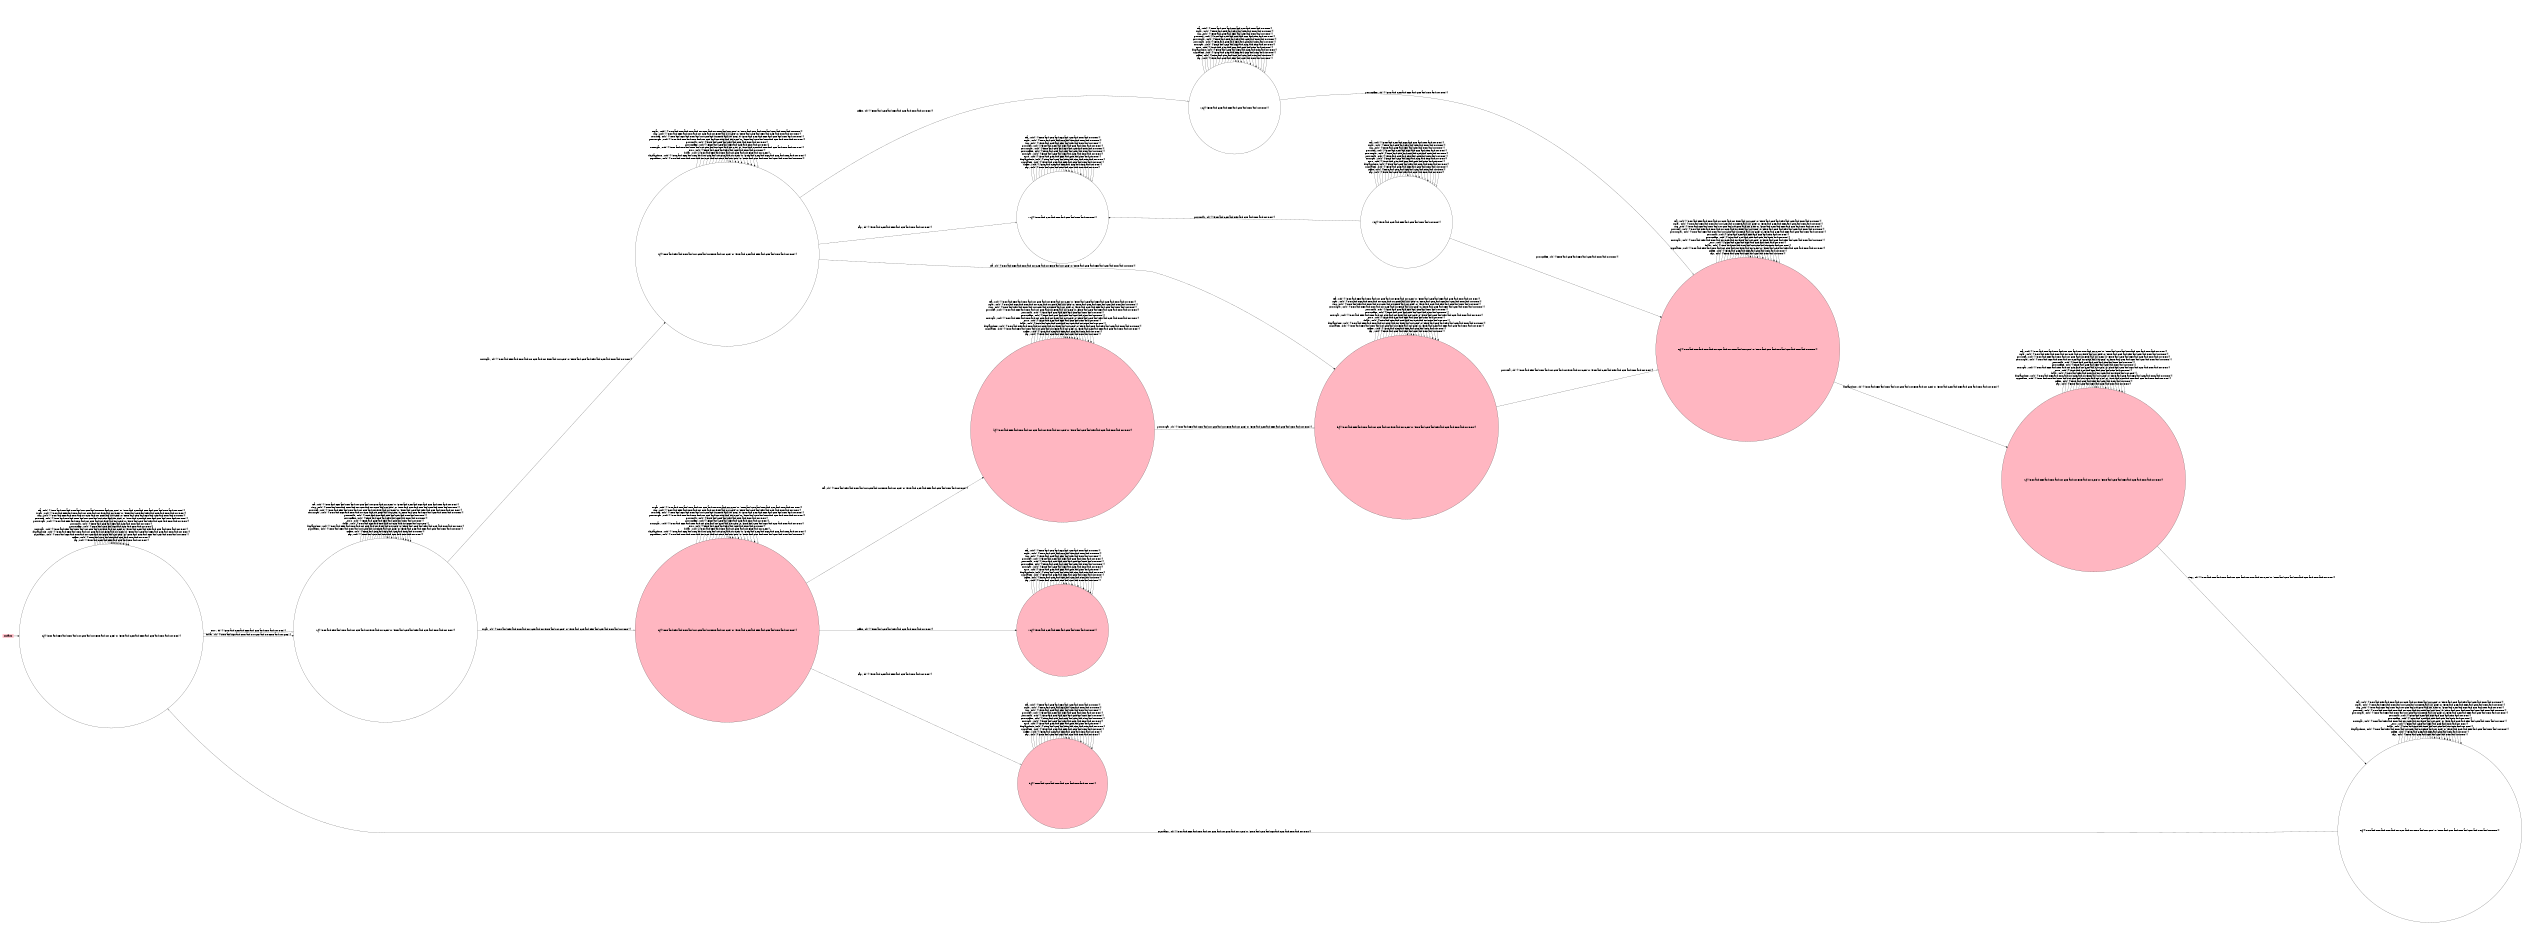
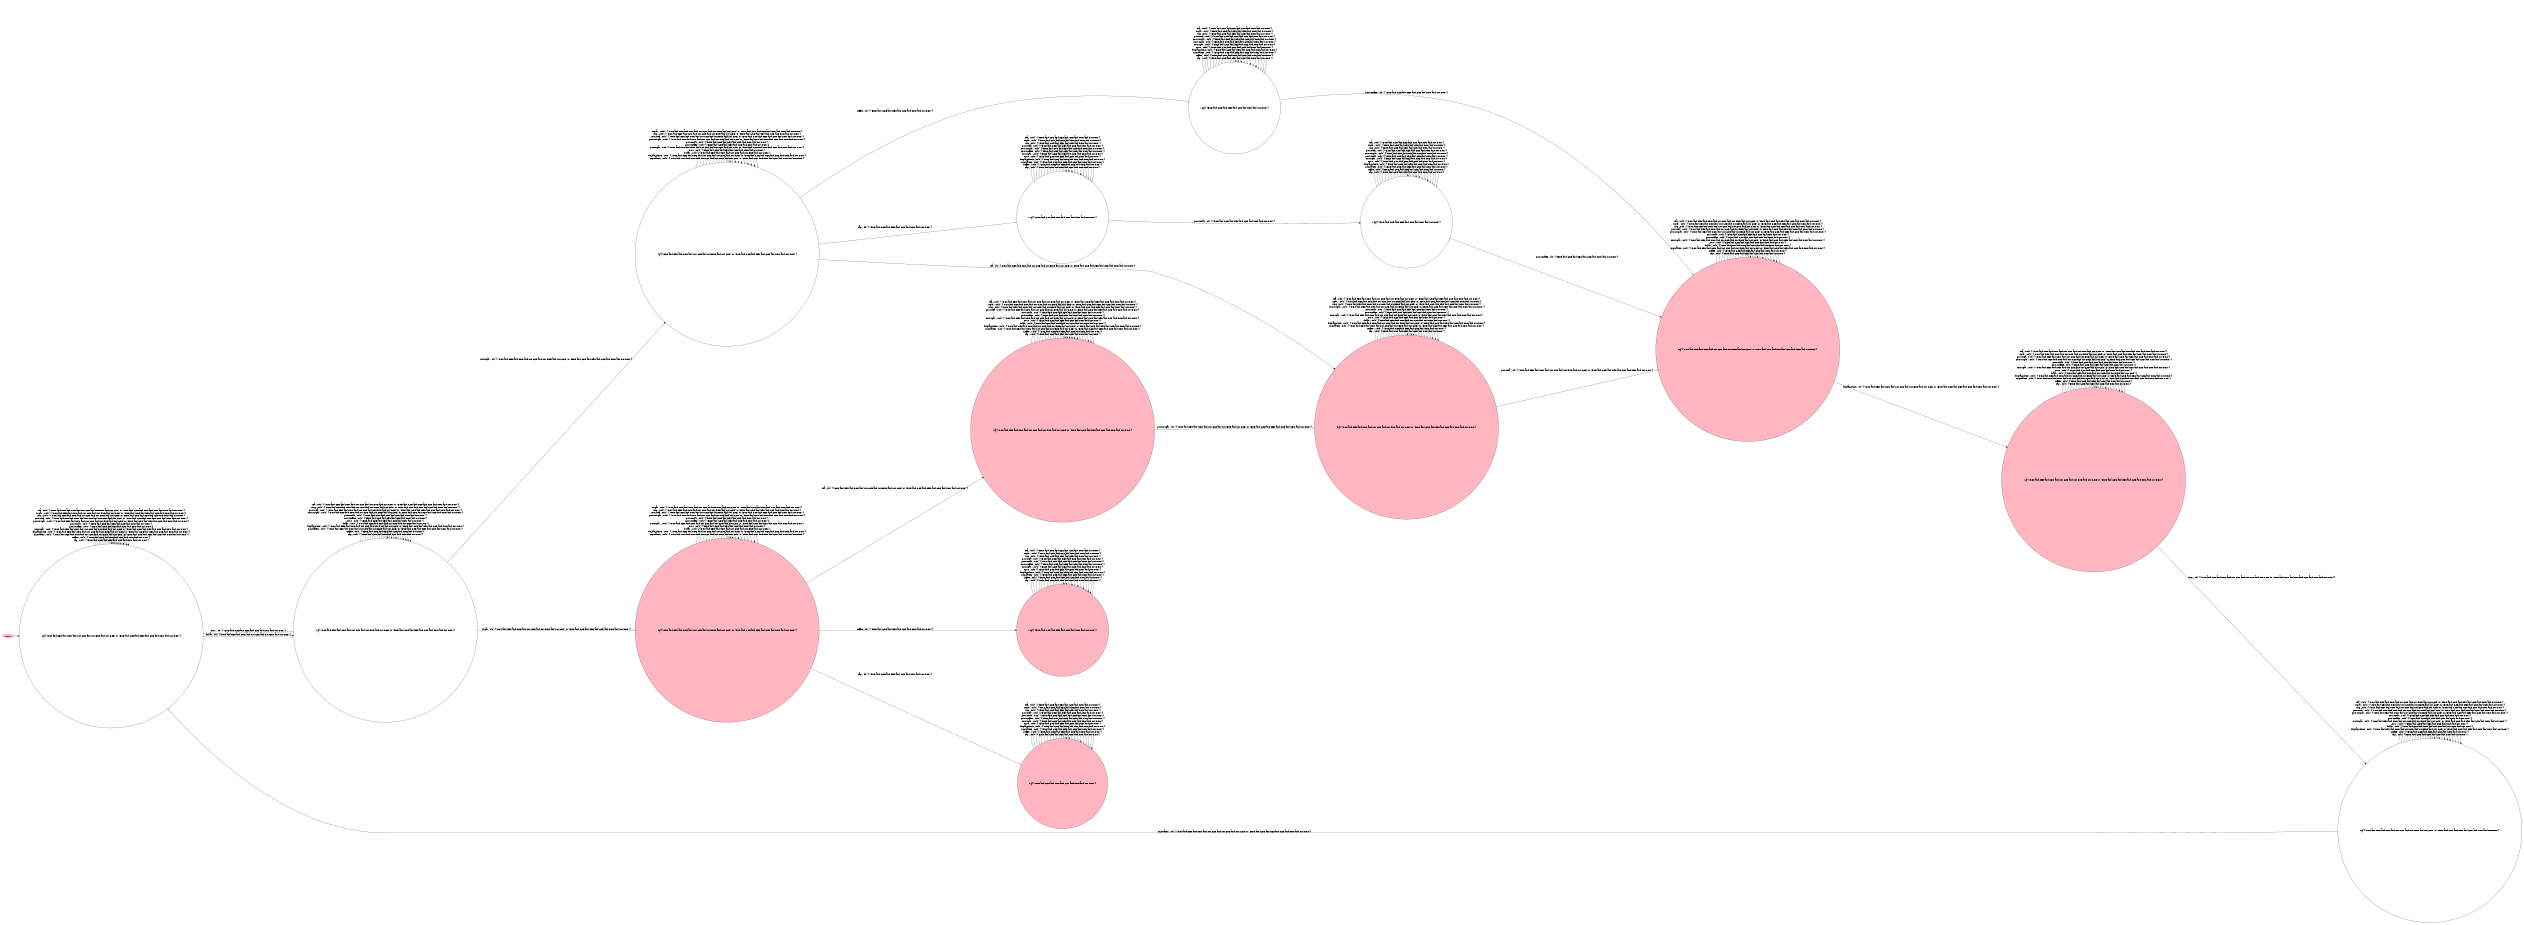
edge "13@[((EUR and COF and TEA and CAP and TON and not DOL))]" -> "11@[((EUR and COF and TEA and CAP and TON and not DOL))]": reversed
node "__start0": label "__start0" -> "__not0"
